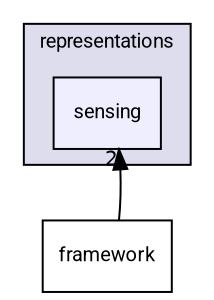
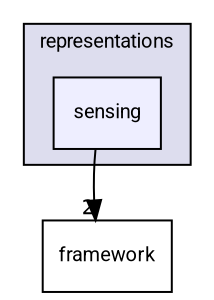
edge "framework" -> "sensing": reversed
